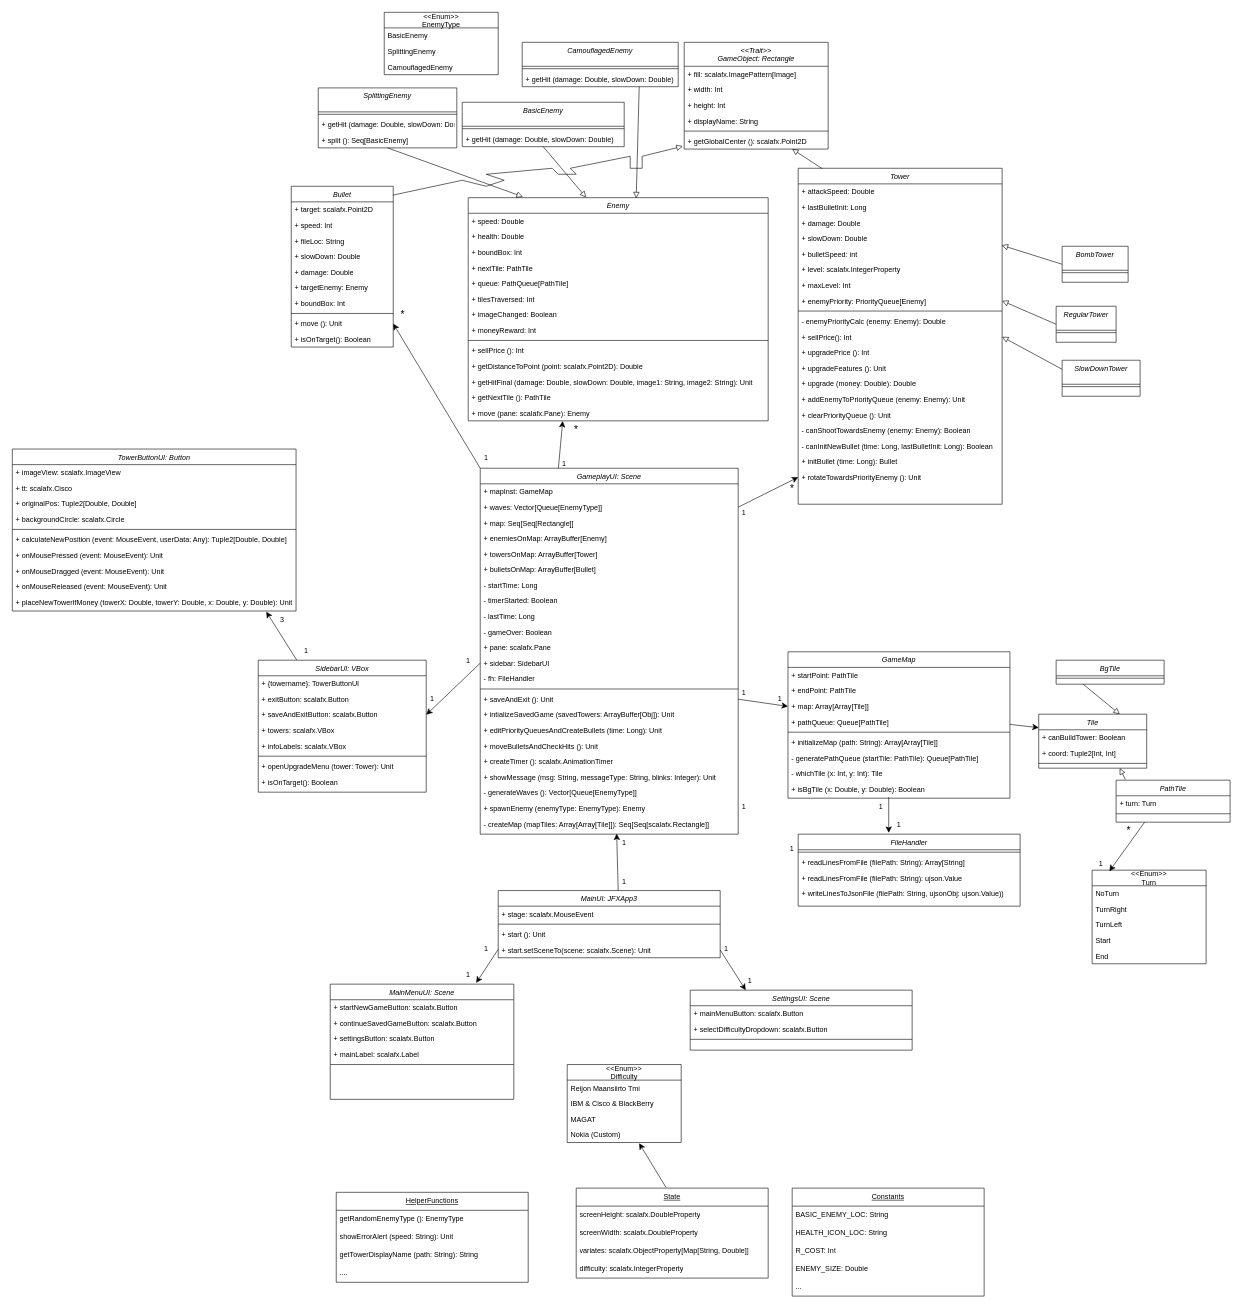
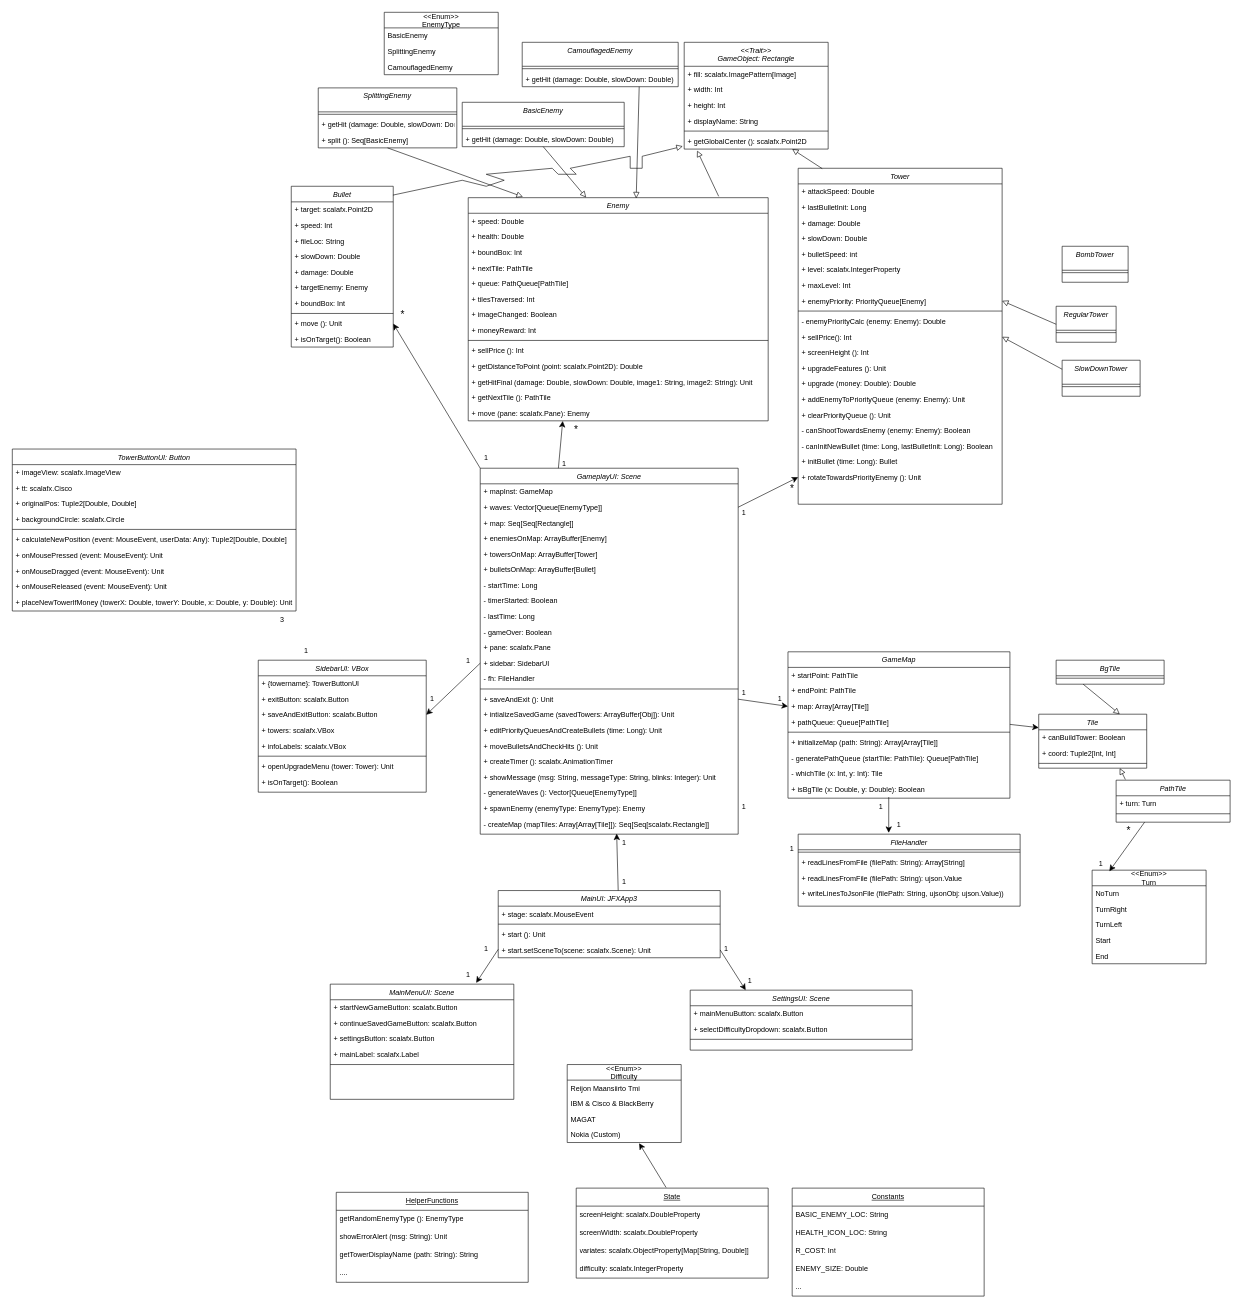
edge "Enemy" -> "+ getGlobalCenter (): scalafx.Point2D": added
edge "BombTower" -> "+ bulletSpeed: int": removed
node "+ upgradePrice (): Int": label "+ upgradePrice (): Int" -> "+ screenHeight (): Int"
edge "SidebarUI: VBox" -> "+ placeNewTowerIfMoney (towerX: Double, towerY: Double, x: Double, y: Double): Unit": removed
node "showErrorAlert (speed: String): Unit": label "showErrorAlert (speed: String): Unit" -> "showErrorAlert (msg: String): Unit"
